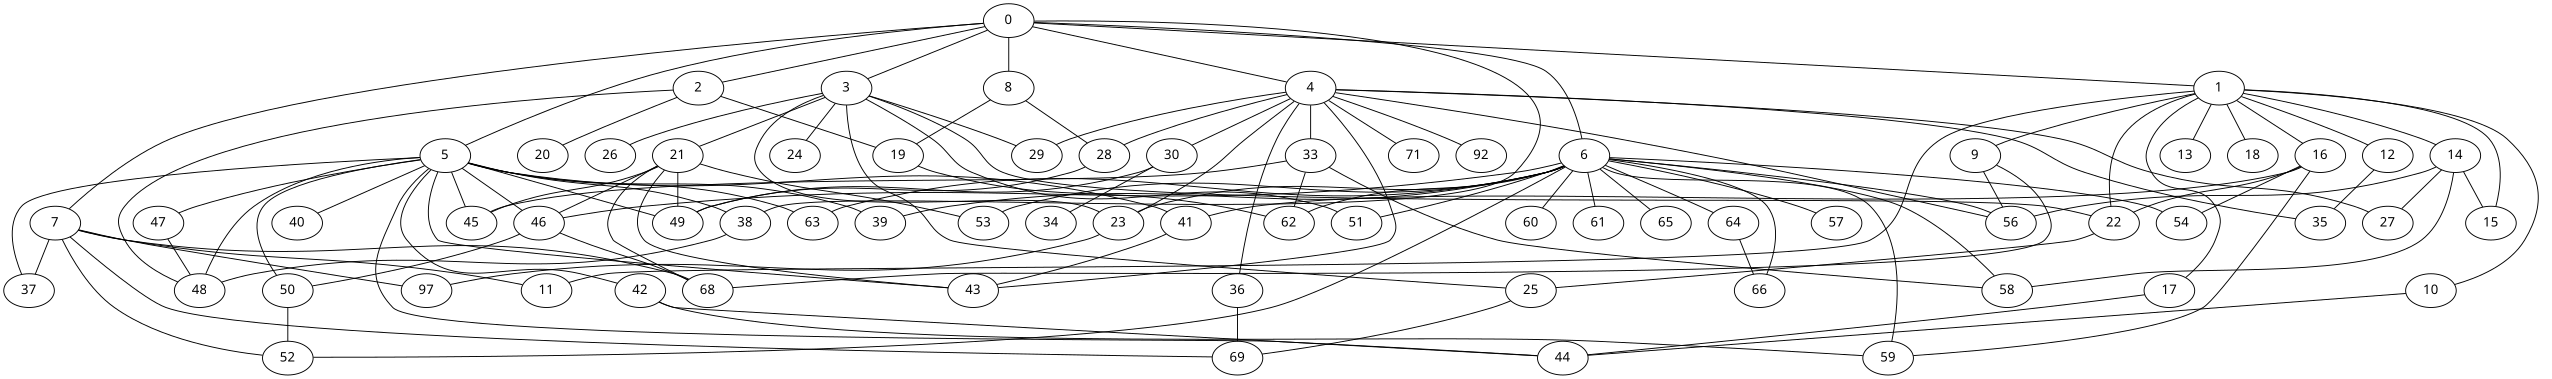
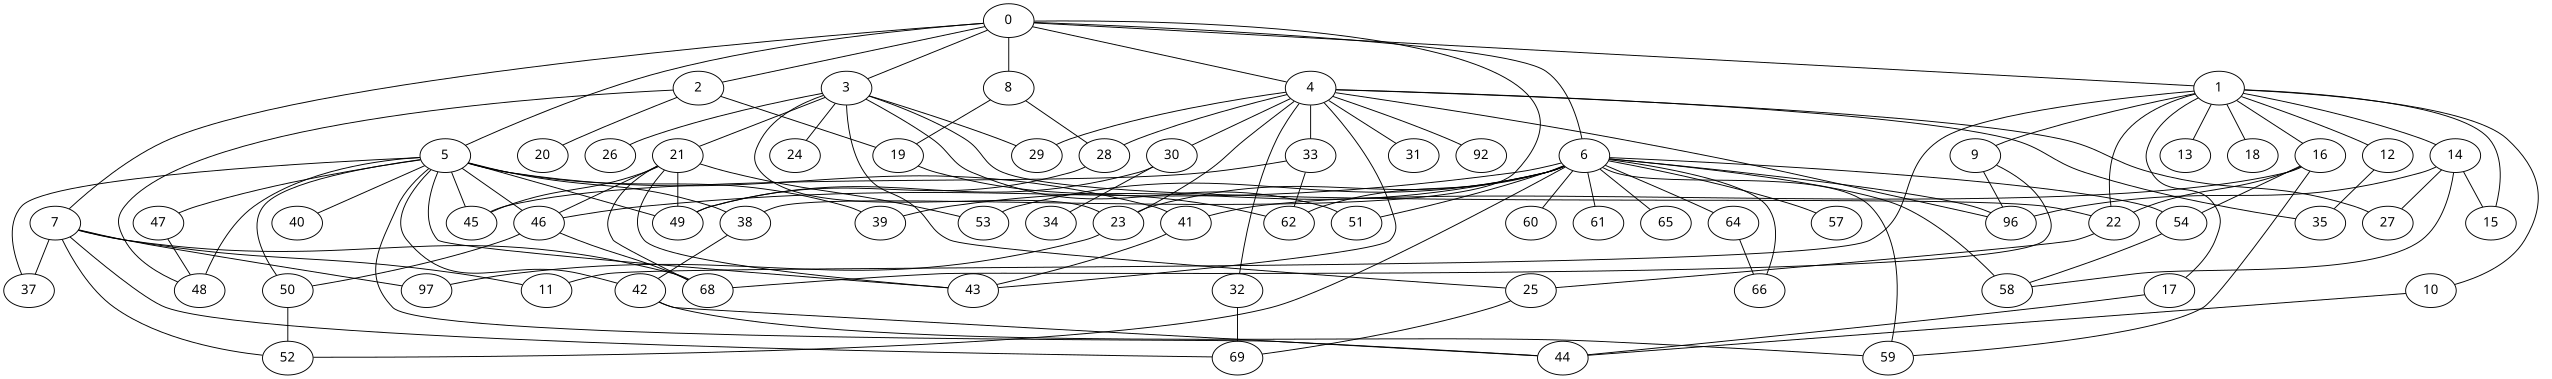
node "71": label "71" -> "31"
node "63": removed
node "56": label "56" -> "96"
edge "33" -- "58": now "54" -- "58"
edge "38" -- "48": now "38" -- "42"
node "36": label "36" -> "32"
